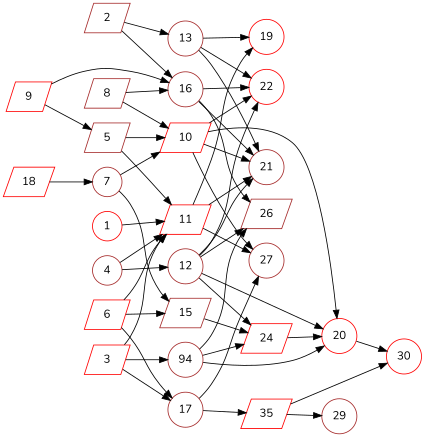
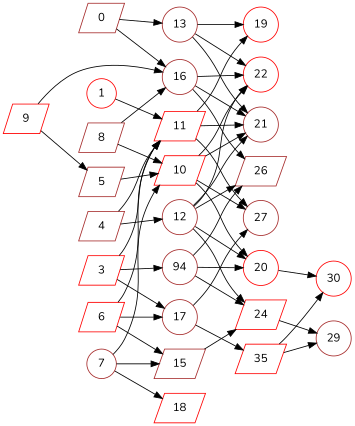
node "2": label "2" -> "0"
edge "5" -> "11": removed
edge "18" -> "7": reversed
node "4": shape circle -> parallelogram
edge "24" -> "20": now "24" -> "29"
